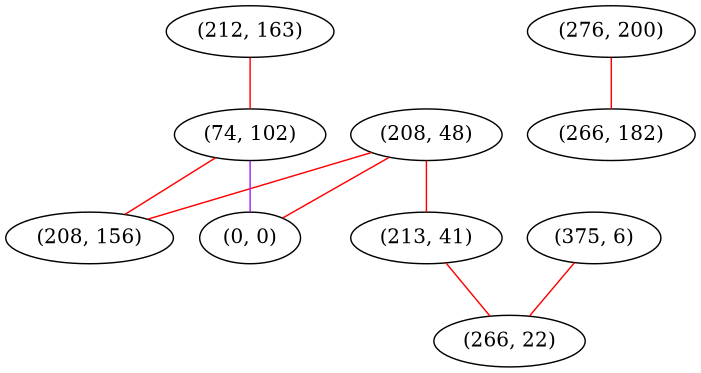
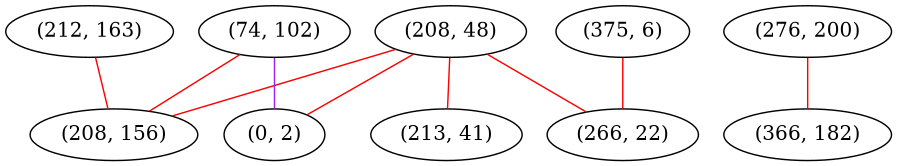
edge "(212, 163)" -- "(74, 102)": now "(212, 163)" -- "(208, 156)"
node "(266, 182)": label "(266, 182)" -> "(366, 182)"
node "(0, 0)": label "(0, 0)" -> "(0, 2)"
edge "(213, 41)" -- "(266, 22)": now "(208, 48)" -- "(266, 22)"
